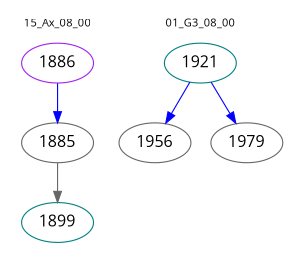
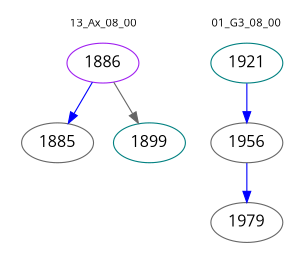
cluster "15_Ax_08_00": label "15_Ax_08_00" -> "13_Ax_08_00"
edge "1921" -> "1979": now "1956" -> "1979"
edge "1885" -> "1899": now "1886" -> "1899"
